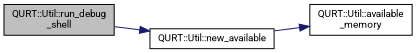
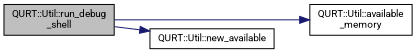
edge "QURT::Util::new_available" -> "QURT::Util::available _memory": now "QURT::Util::run_debug _shell" -> "QURT::Util::available _memory"
